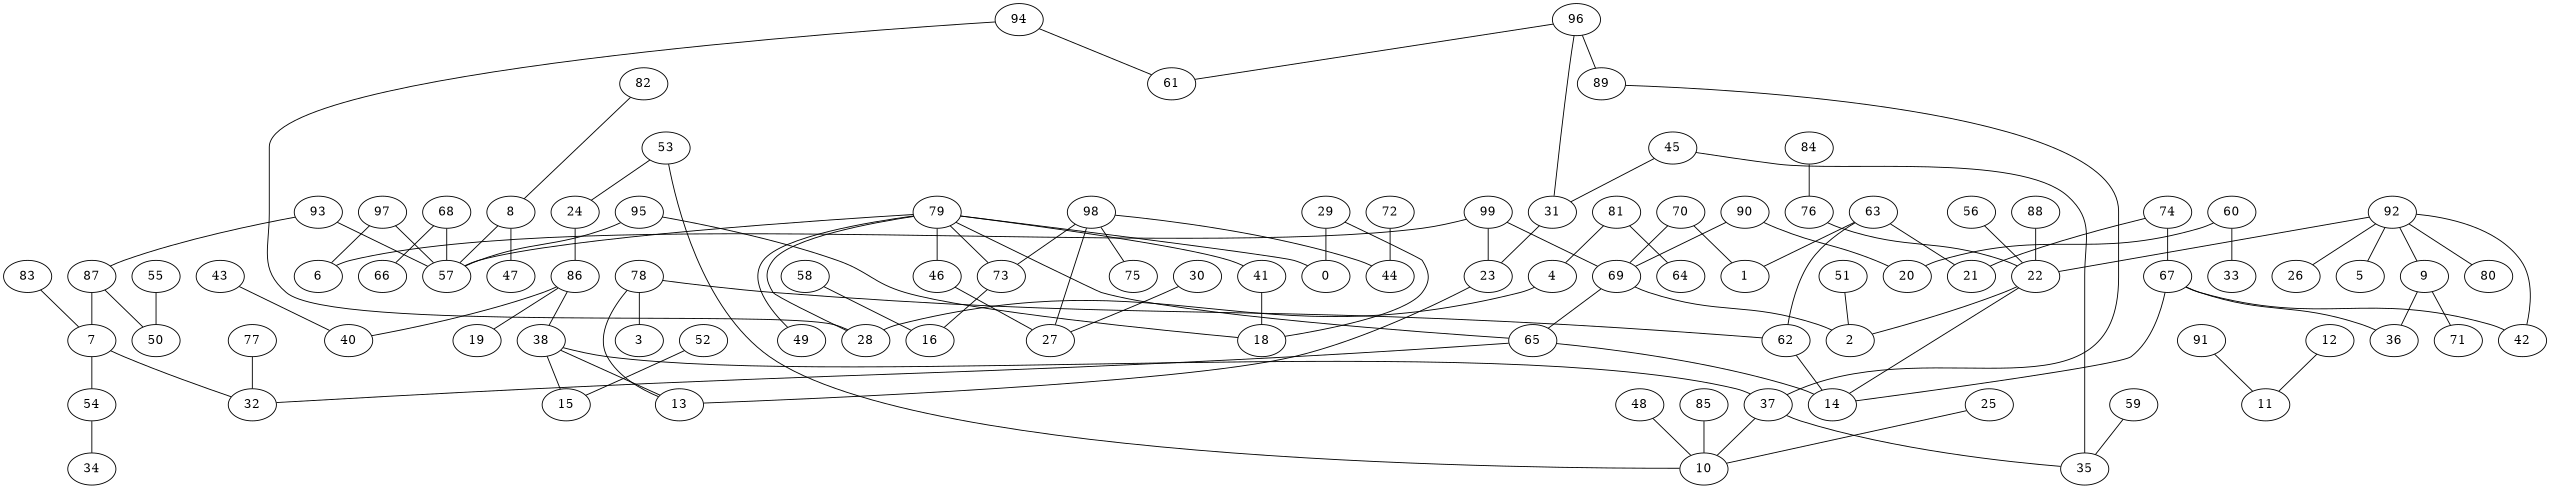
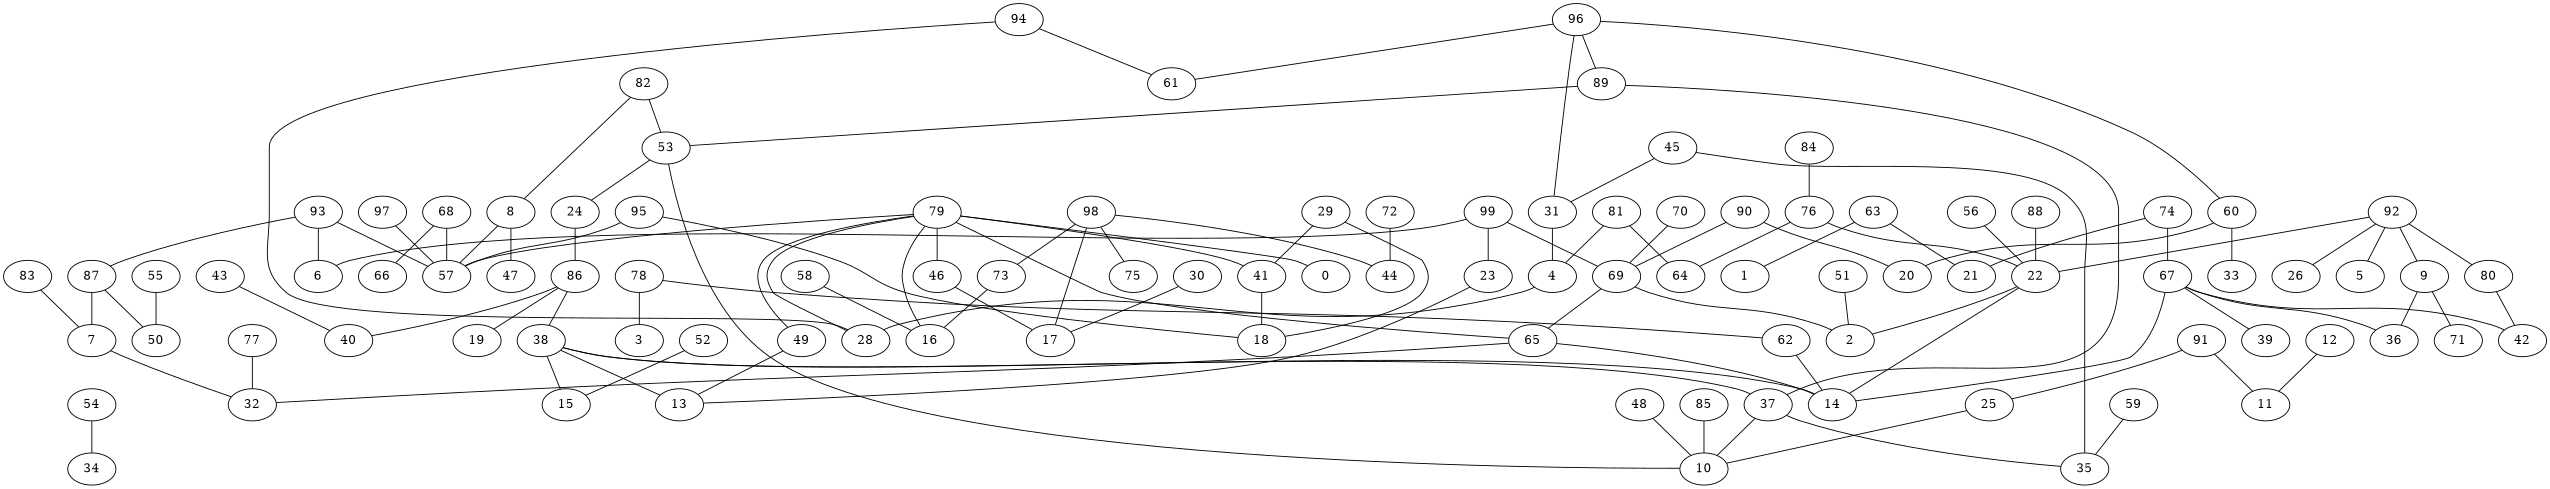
edge "96" -- "60": added
edge "82" -- "53": added
edge "89" -- "53": added
edge "92" -- "42": now "80" -- "42"
edge "97" -- "6": now "93" -- "6"
edge "79" -- "73": now "79" -- "16"
edge "29" -- "0": now "29" -- "41"
edge "31" -- "23": now "31" -- "4"
edge "70" -- "1": removed
edge "76" -- "64": added
edge "63" -- "62": removed
node "27": label "27" -> "17"
node "39": added
edge "78" -- "13": now "49" -- "13"
edge "38" -- "14": added
edge "7" -- "54": removed
edge "91" -- "25": added
